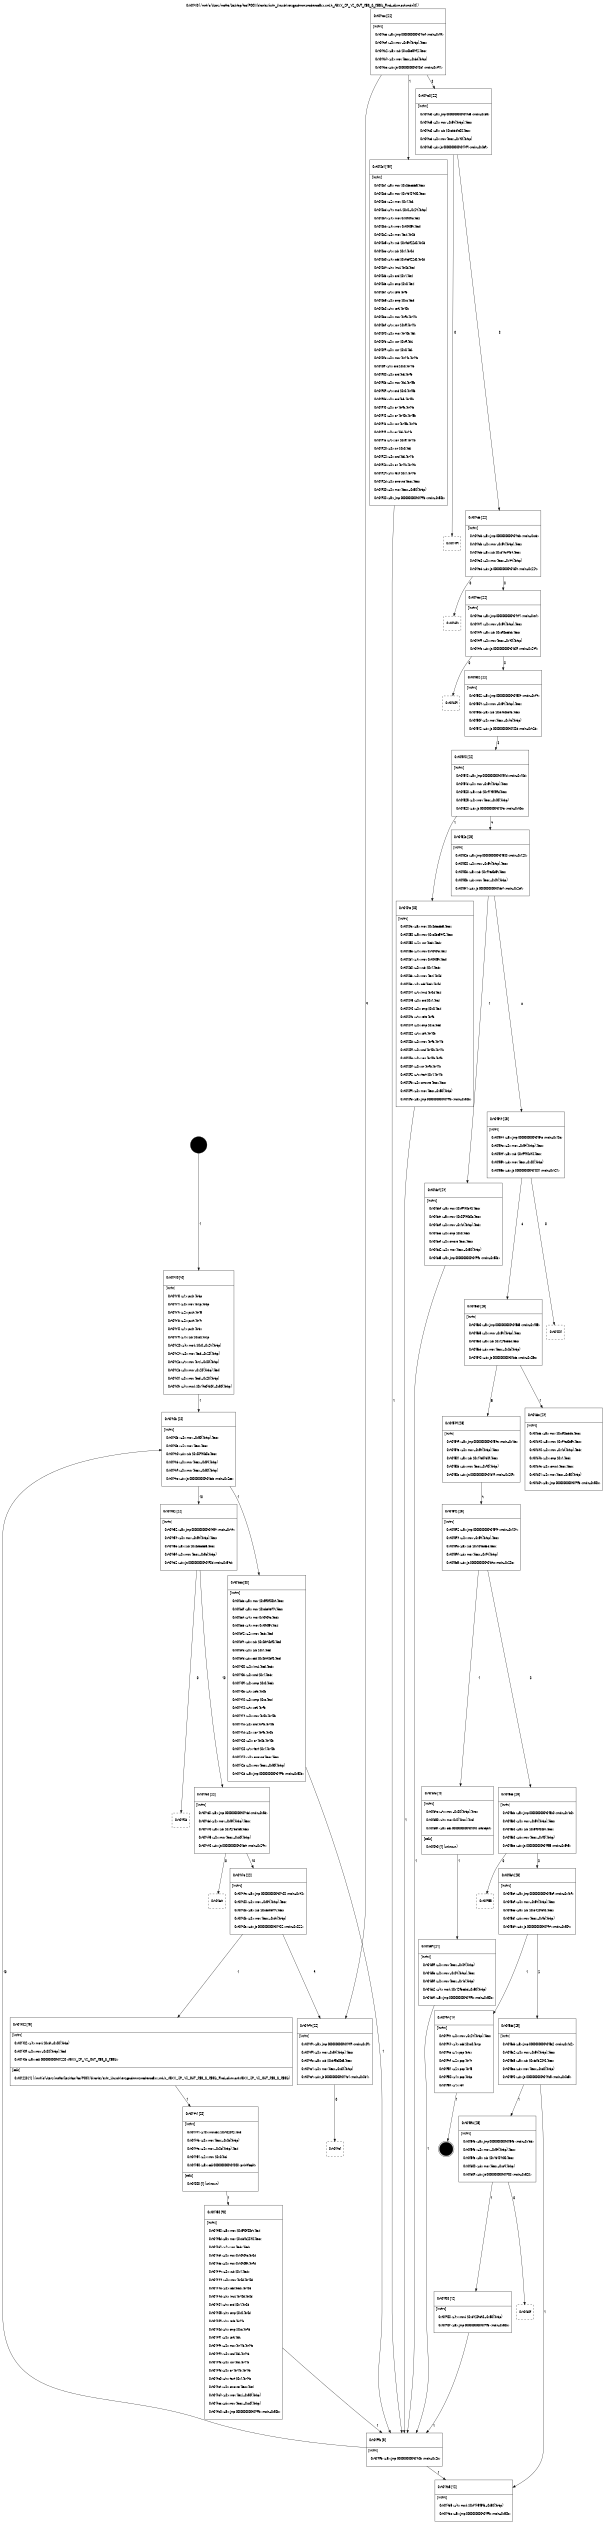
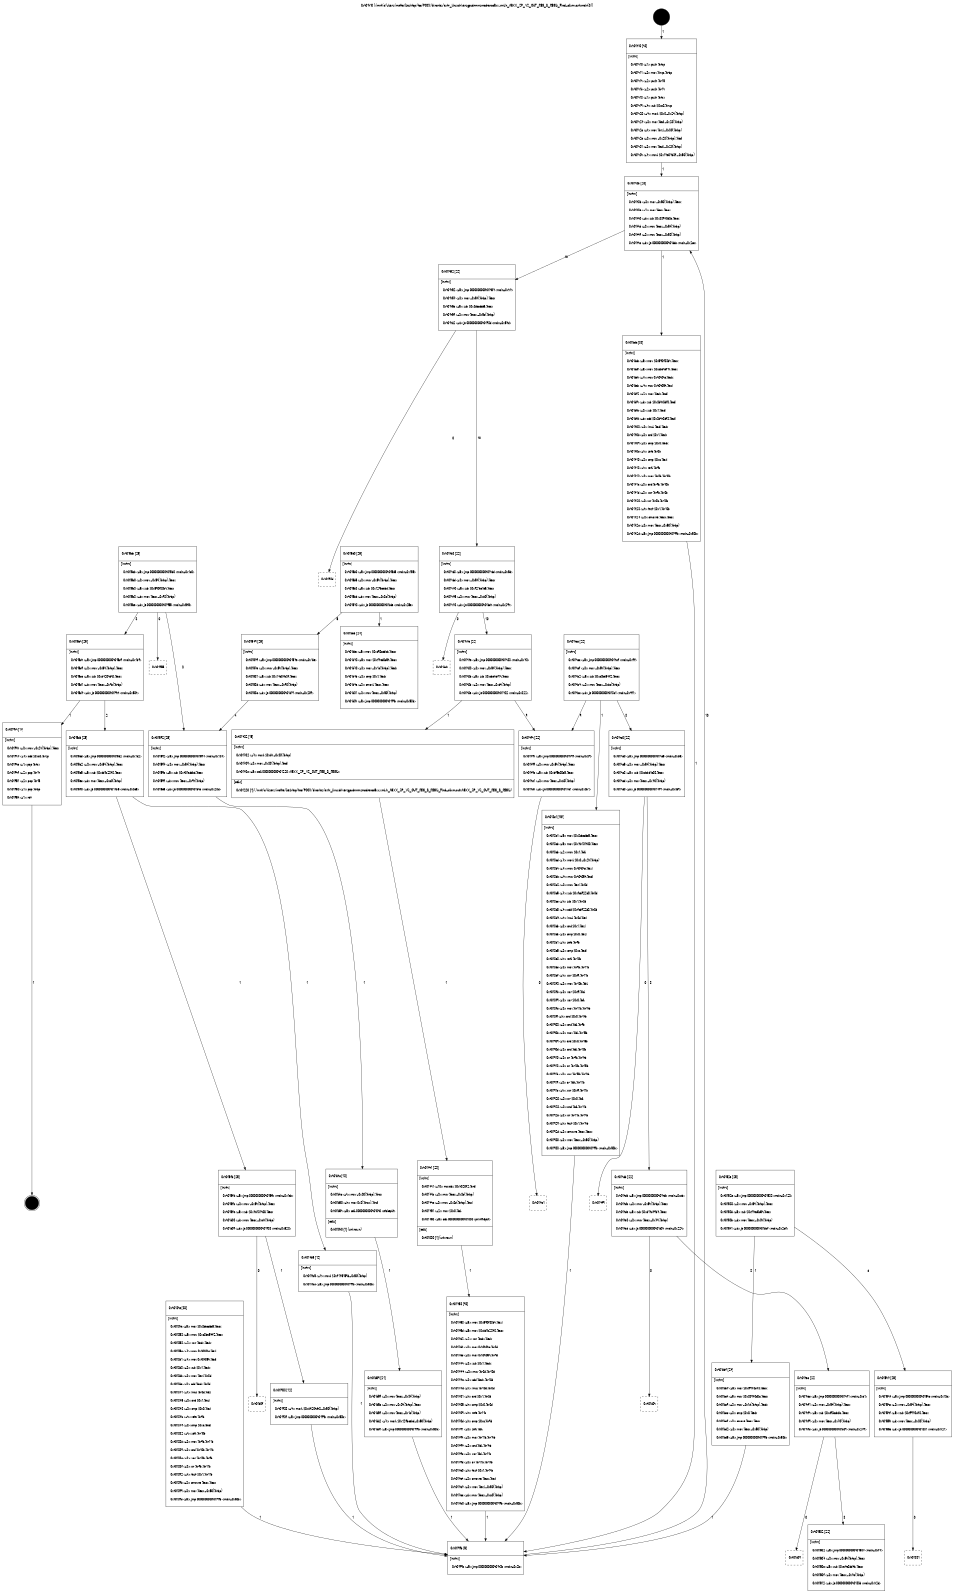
node "0x401518 [22]": removed
edge "0x401547 [25]" -> "0x401560 [25]": removed, label "6"
edge "0x401592 [25]" -> "0x4015ab [25]": reversed
edge "0x40199b [5]" -> "0x4017b5 [12]": reversed
